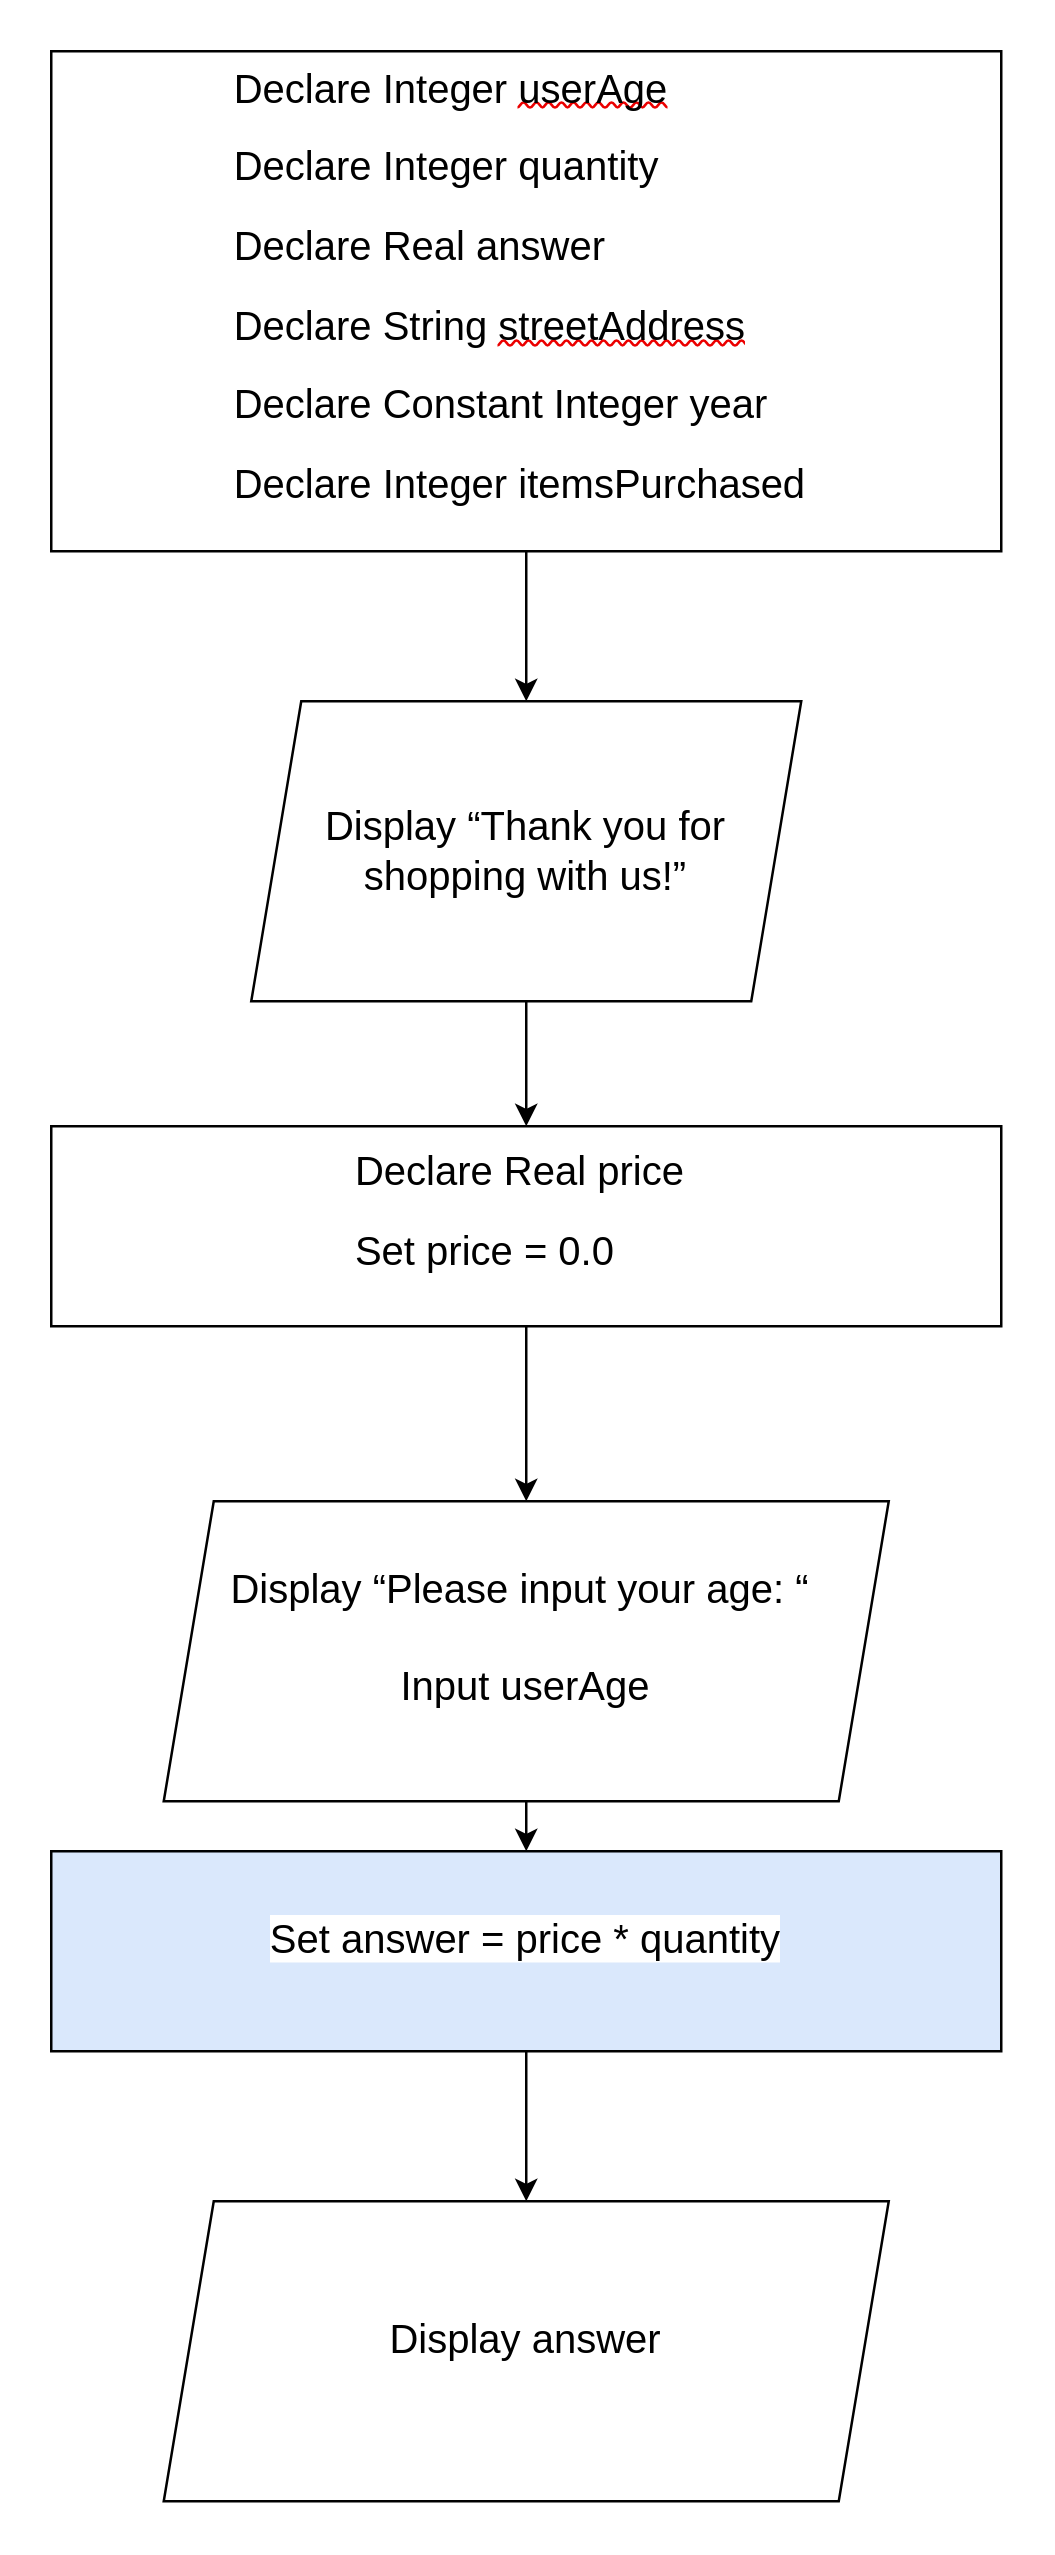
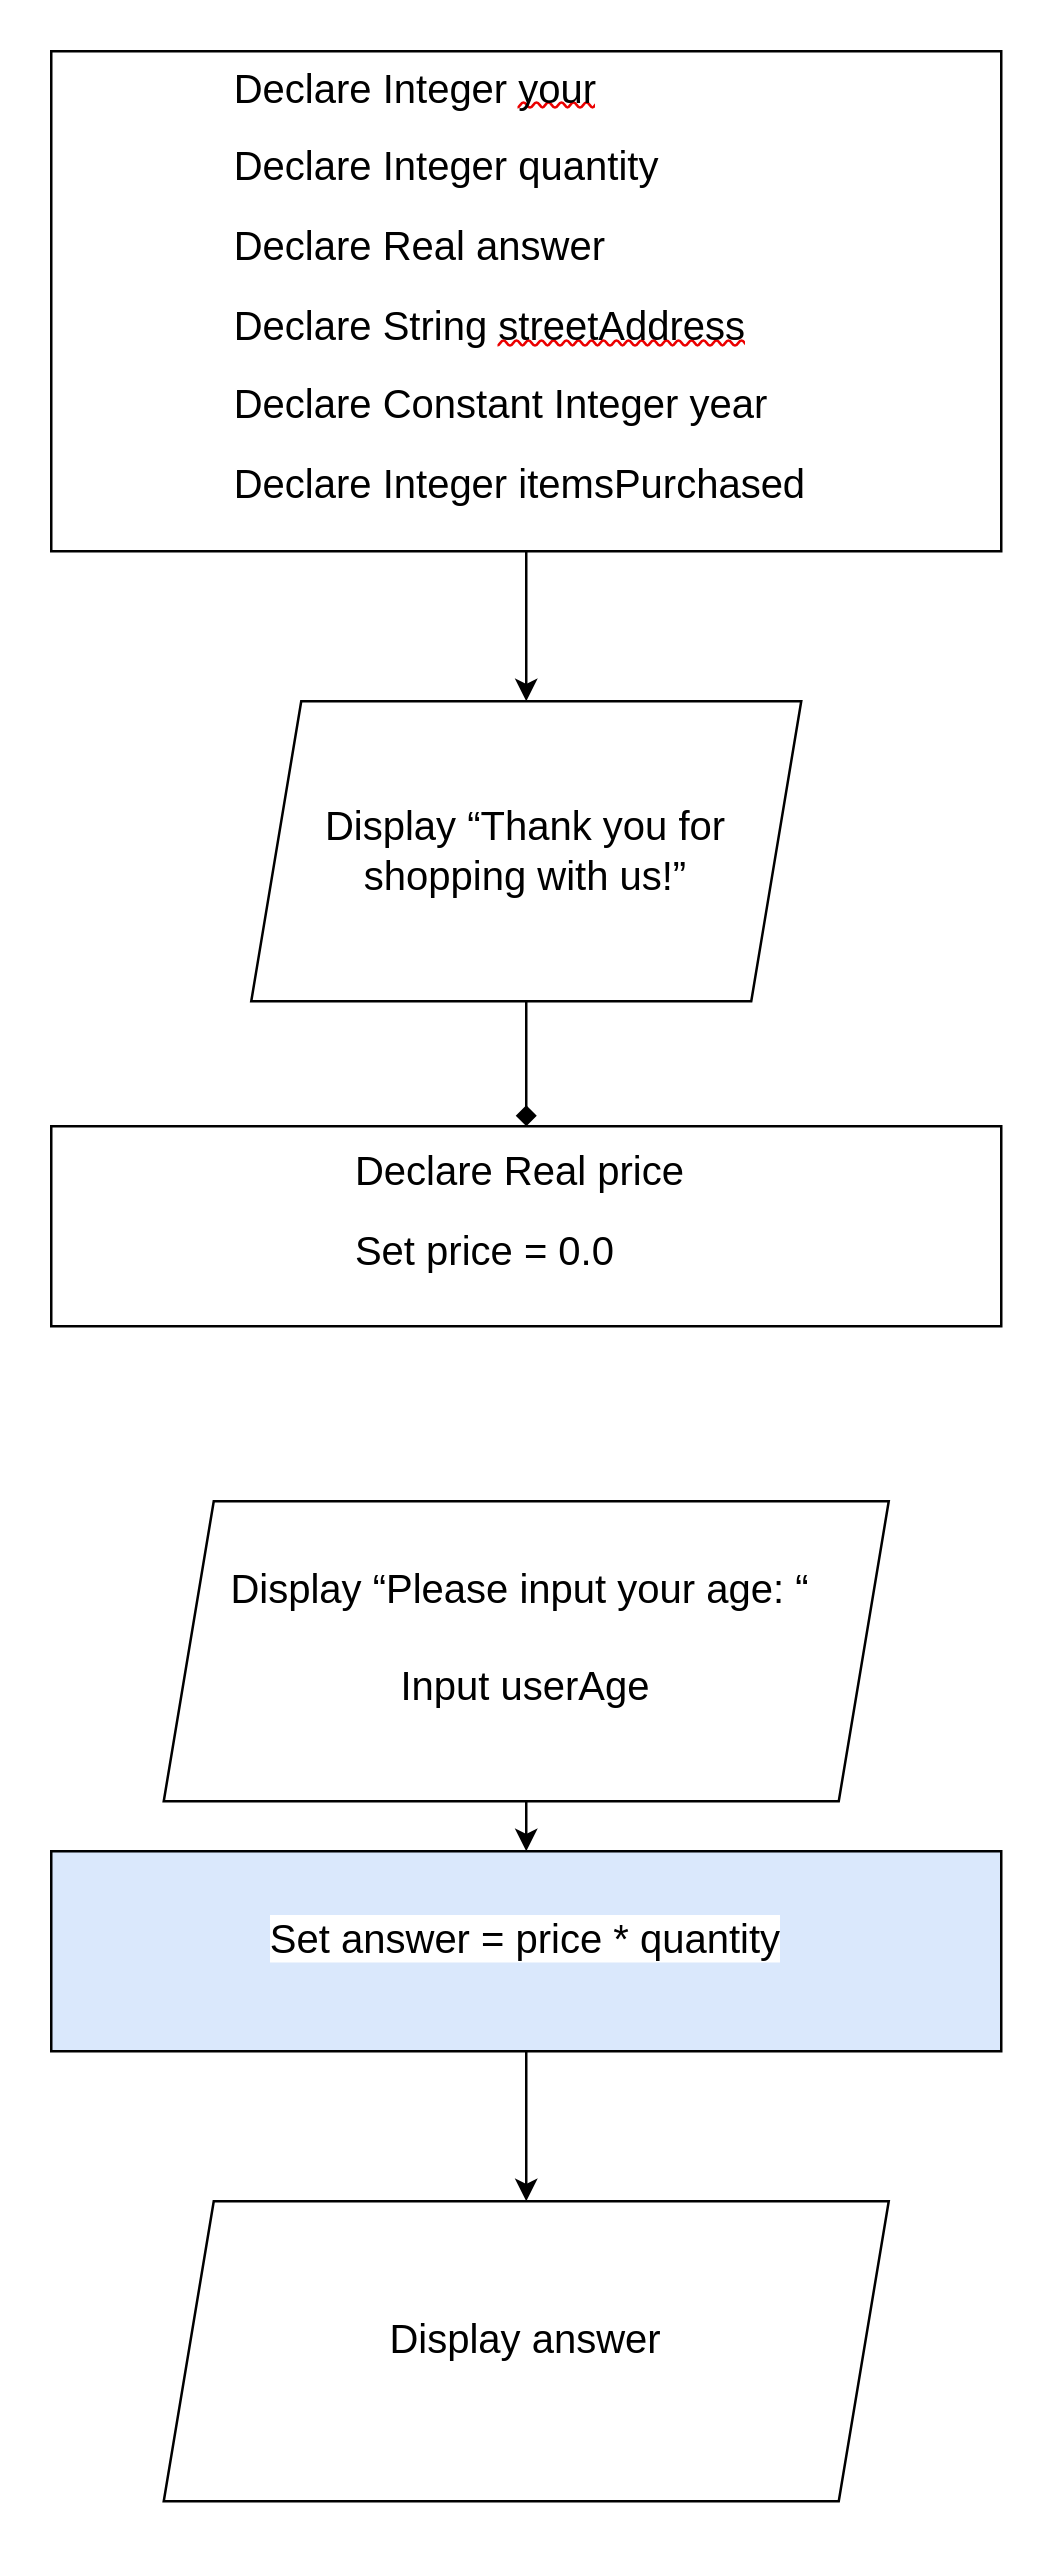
node "Declare Integer userAge Declare Integer quantity Declare Real answer Declare String streetAddress Declare Constant Integer year Declare Integer itemsPurchased": label "Declare Integer userAge Declare Integer quantity Declare Real answer Declare String streetAddress Declare Constant Integer year Declare Integer itemsPurchased" -> "Declare Integer your Declare Integer quantity Declare Real answer Declare String streetAddress Declare Constant Integer year Declare Integer itemsPurchased"
edge "Display “Thank you for shopping with us!”" -> "Declare Real price Set price = 0.0": arrowhead classic -> diamond
edge "Declare Real price Set price = 0.0" -> "Display “Please input your age: “ Input userAge": removed
